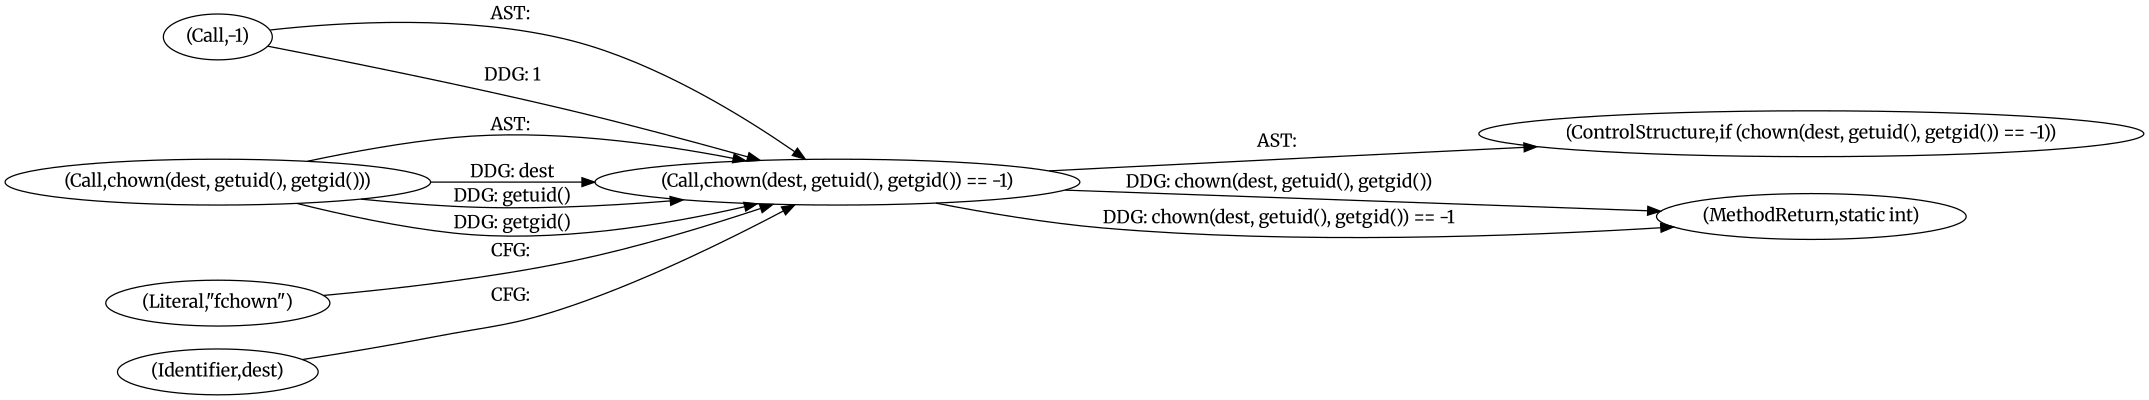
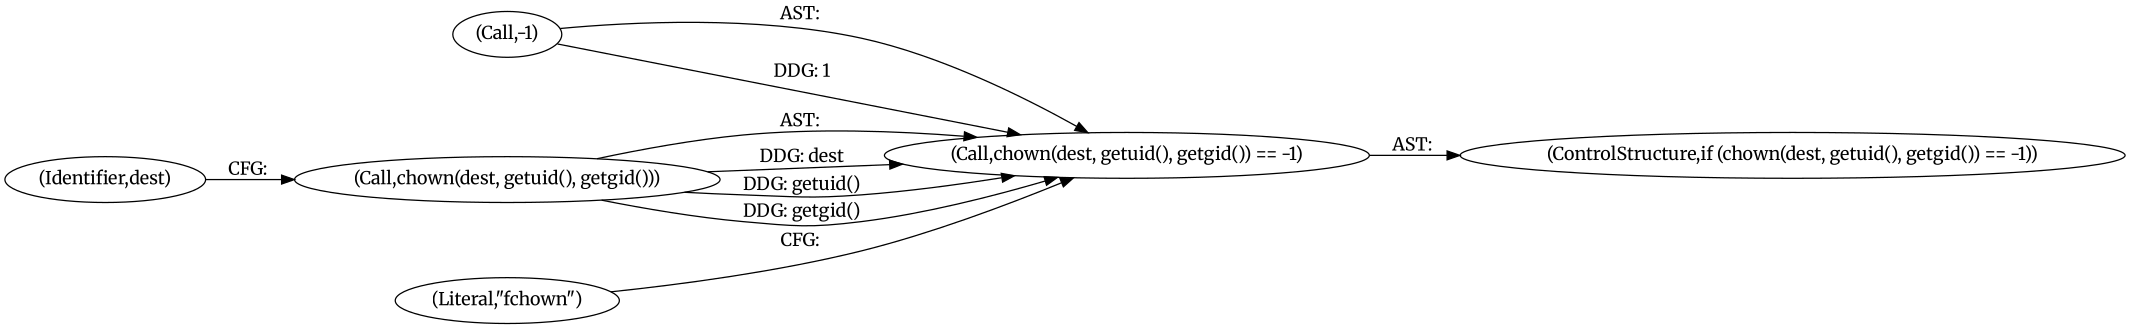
node "(MethodReturn,static int)": removed
edge "(Identifier,dest)" -> "(Call,chown(dest, getuid(), getgid()) == -1)": now "(Identifier,dest)" -> "(Call,chown(dest, getuid(), getgid()))"
